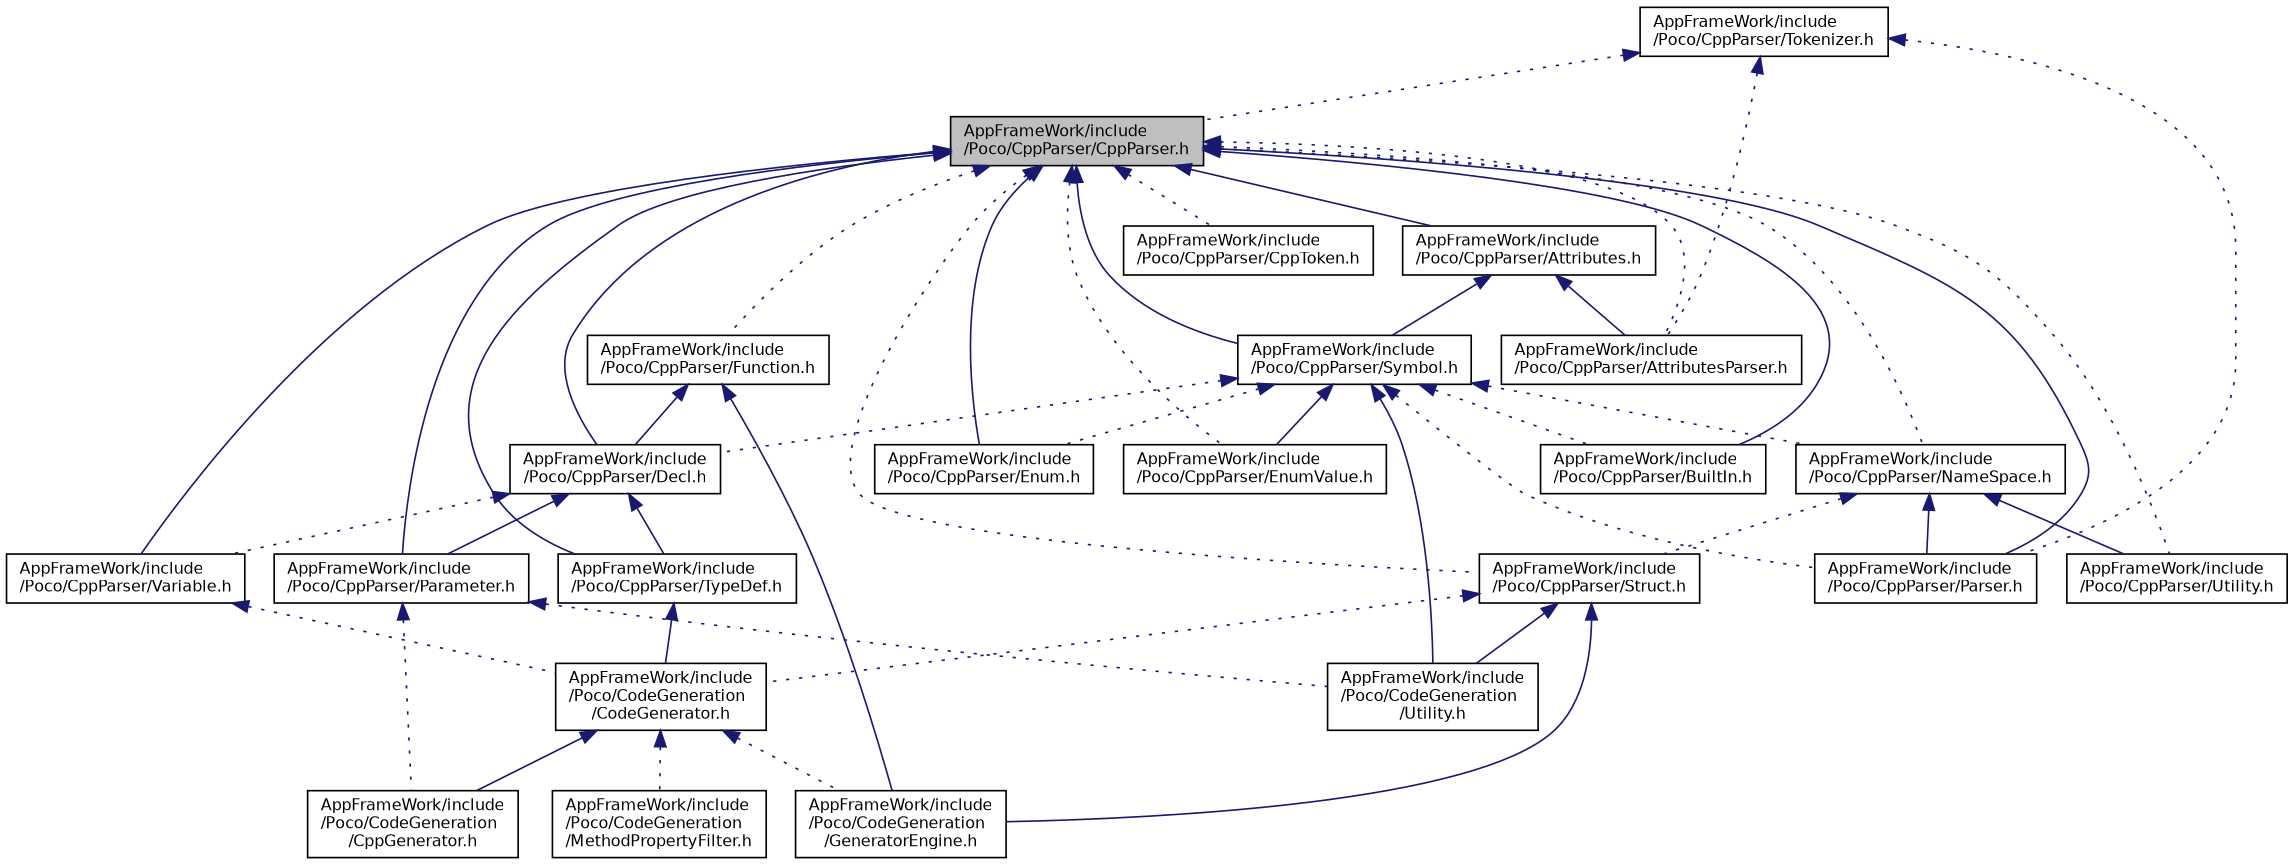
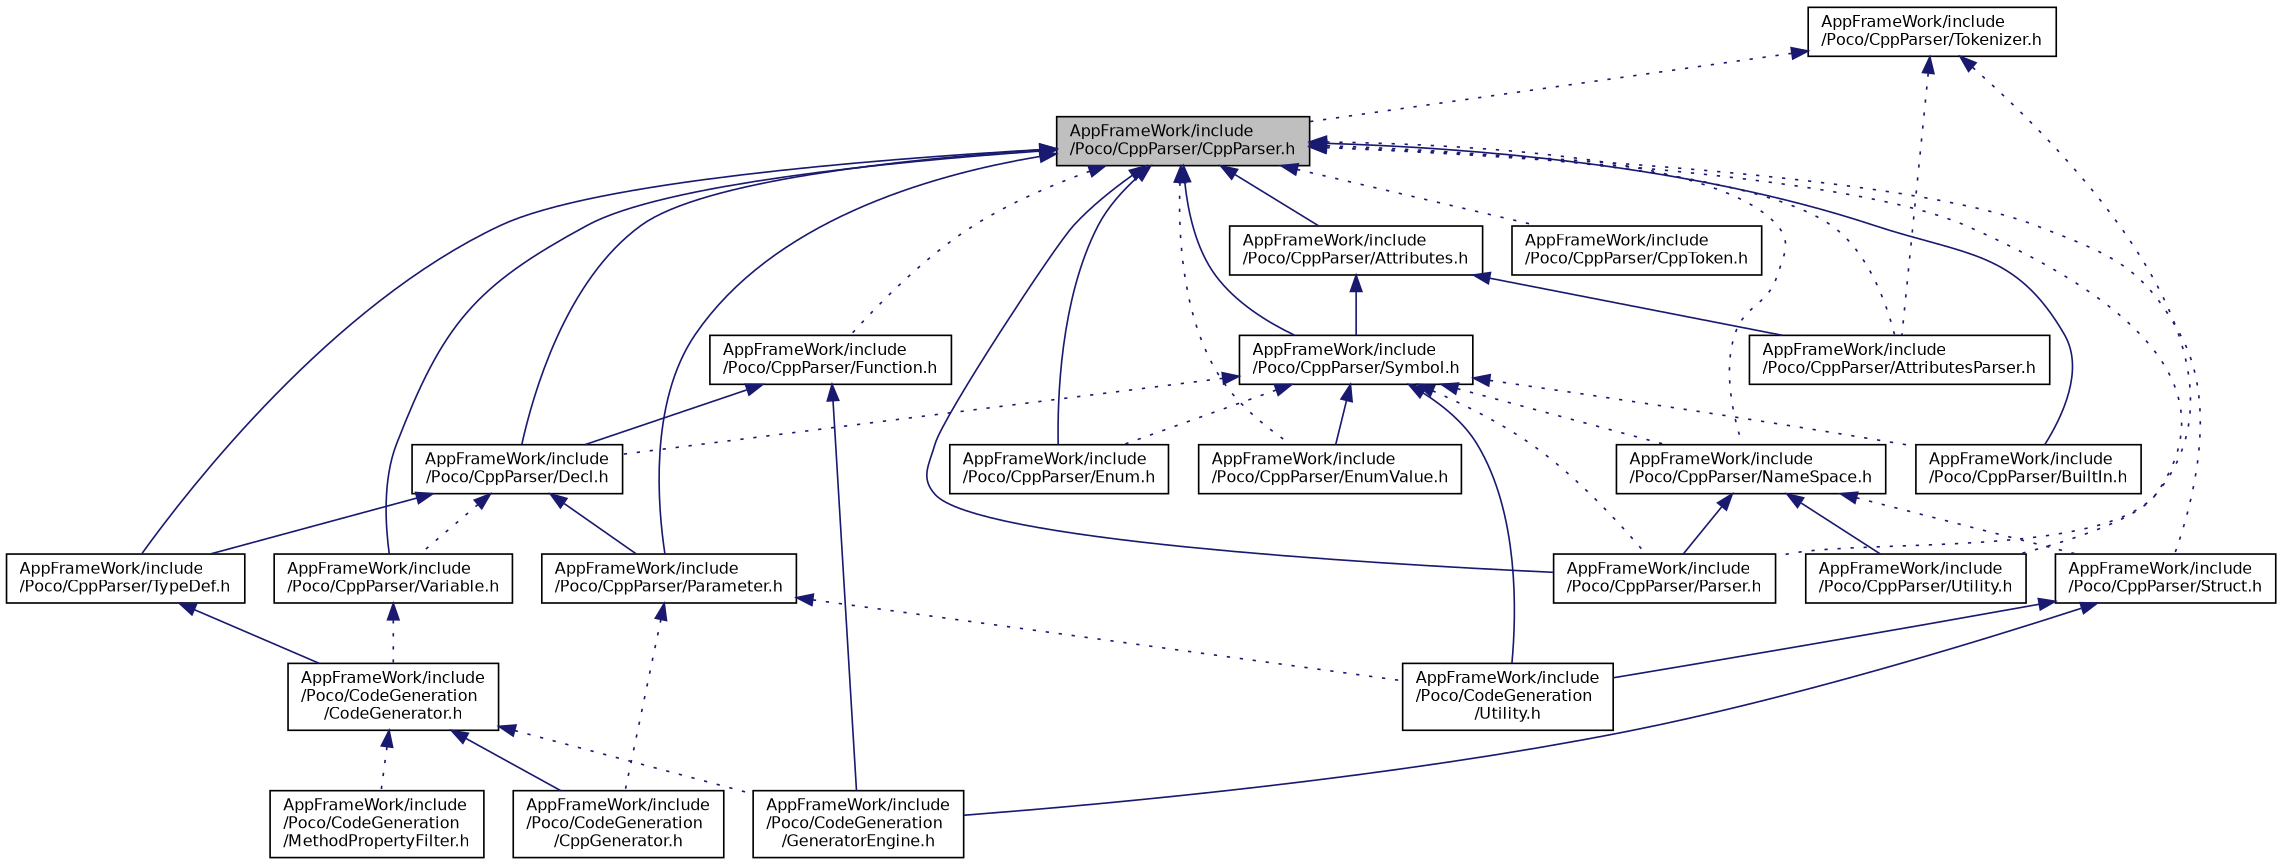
edge "AppFrameWork/include /Poco/CodeGeneration /CodeGenerator.h" -> "AppFrameWork/include /Poco/CppParser/Struct.h": removed
